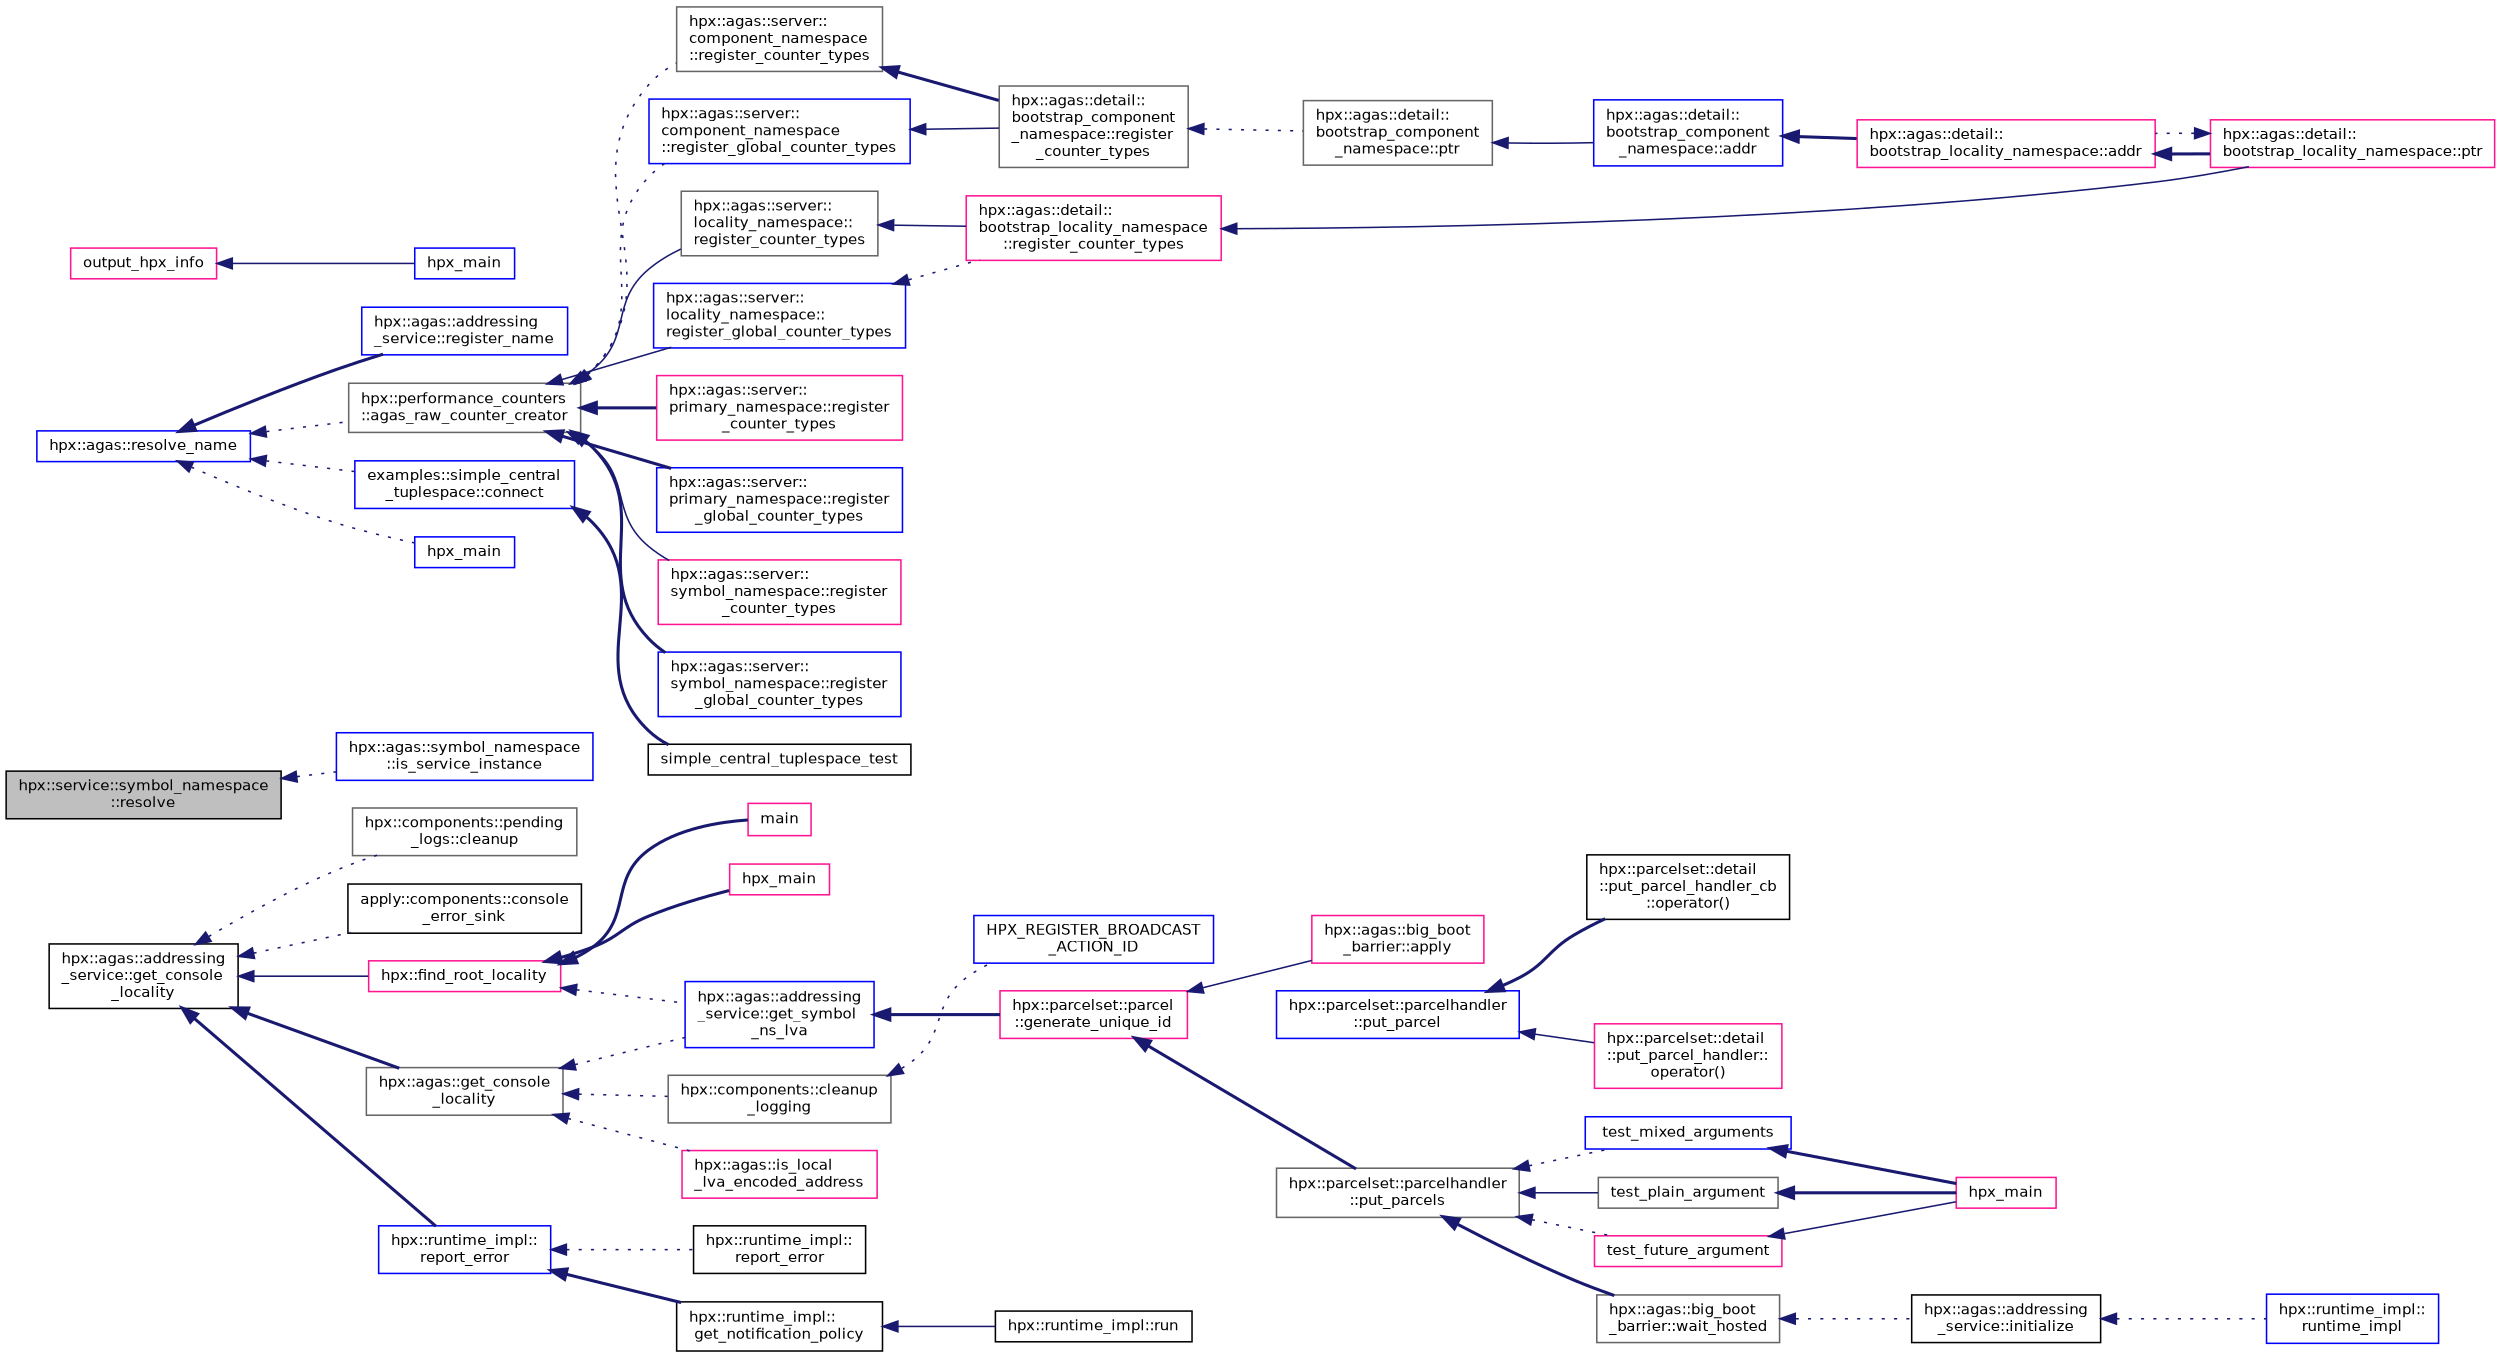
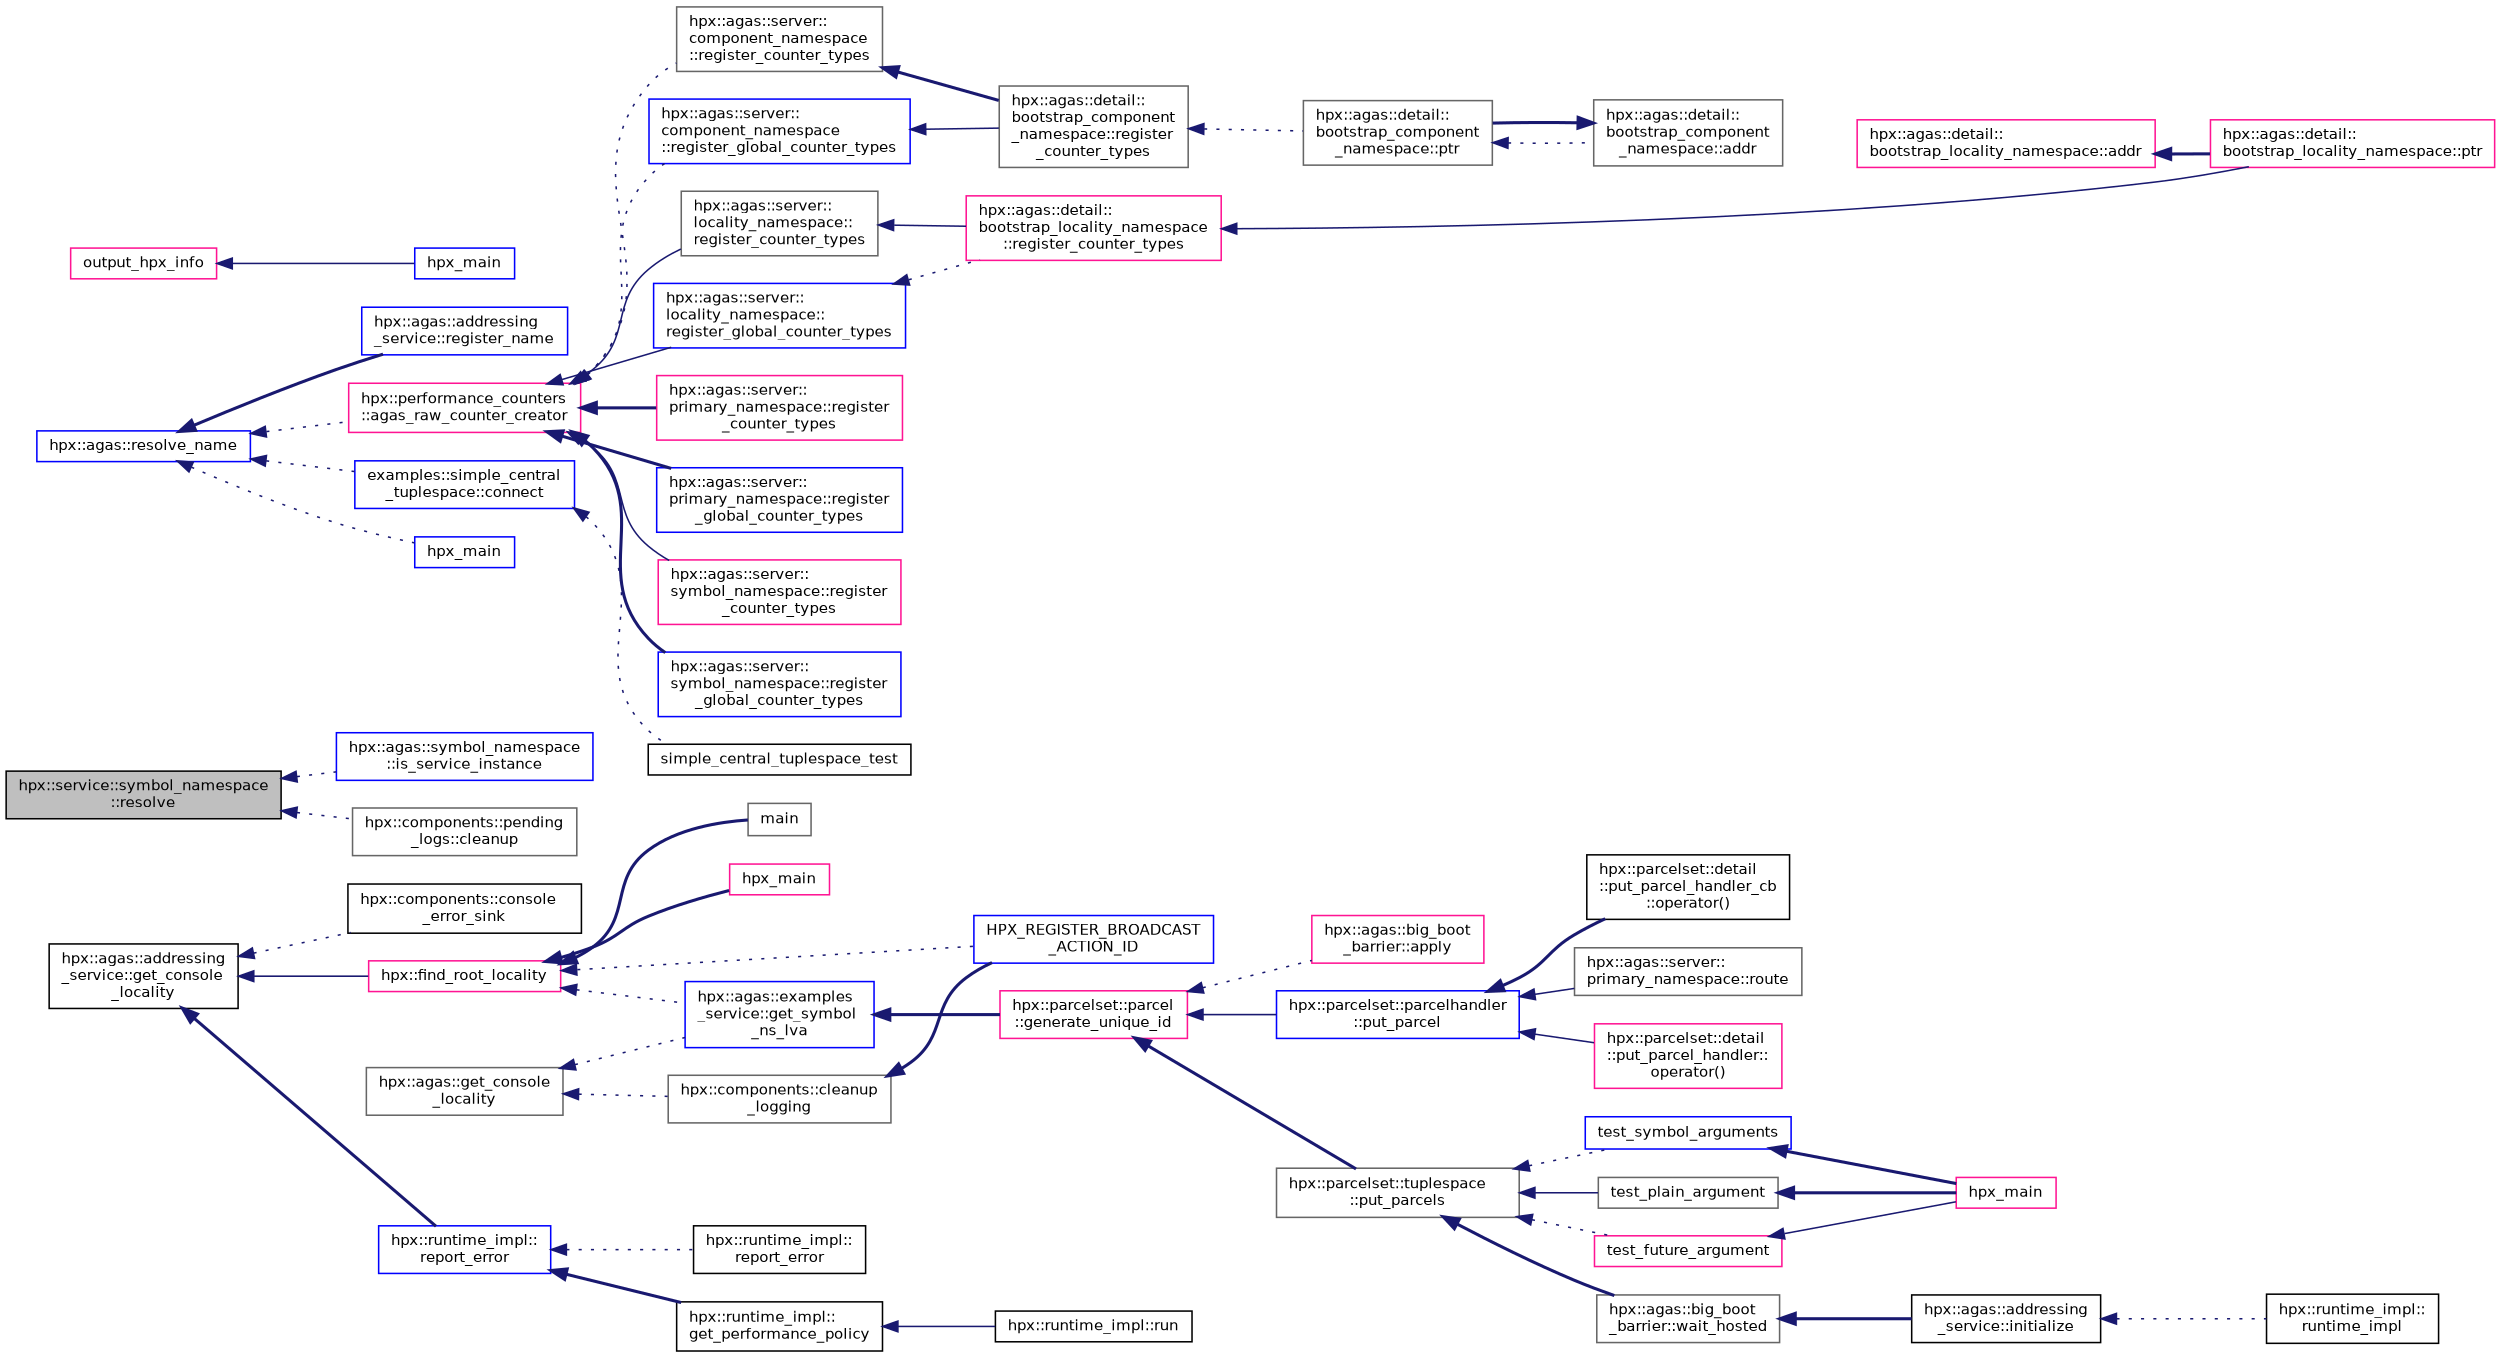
node "hpx::agas::detail:: bootstrap_component _namespace::addr": color blue -> gray40
edge "hpx::agas::detail:: bootstrap_locality_namespace::addr" -> "hpx::agas::detail:: bootstrap_locality_namespace::ptr": removed
edge "hpx::agas::detail:: bootstrap_locality_namespace::addr" -> "hpx::agas::detail:: bootstrap_component _namespace::addr": now "hpx::agas::detail:: bootstrap_component _namespace::ptr" -> "hpx::agas::detail:: bootstrap_component _namespace::addr"
edge "hpx::agas::detail:: bootstrap_component _namespace::addr" -> "hpx::agas::detail:: bootstrap_component _namespace::ptr": style solid -> dotted
node "hpx::performance_counters ::agas_raw_counter_creator": color gray40 -> deeppink
edge "simple_central_tuplespace_test" -> "examples::simple_central _tuplespace::connect": style bold -> dotted
node "main": color deeppink -> gray40
edge "hpx::components::pending _logs::cleanup" -> "hpx::agas::addressing _service::get_console _locality": now "hpx::components::pending _logs::cleanup" -> "hpx::service::symbol_namespace ::resolve"
node "apply::components::console _error_sink": label "apply::components::console _error_sink" -> "hpx::components::console _error_sink"
edge "HPX_REGISTER_BROADCAST _ACTION_ID" -> "hpx::find_root_locality": added
node "hpx::agas::server:: primary_namespace::route": added
edge "hpx::agas::big_boot _barrier::apply" -> "hpx::parcelset::parcel ::generate_unique_id": style solid -> dotted
edge "HPX_REGISTER_BROADCAST _ACTION_ID" -> "hpx::components::cleanup _logging": style dotted -> bold
node "hpx::agas::addressing _service::get_symbol _ns_lva": label "hpx::agas::addressing _service::get_symbol _ns_lva" -> "hpx::agas::examples _service::get_symbol _ns_lva"
edge "hpx::parcelset::parcelhandler ::put_parcel" -> "hpx::parcelset::parcel ::generate_unique_id": added
edge "hpx::agas::get_console _locality" -> "hpx::agas::addressing _service::get_console _locality": removed
node "test_mixed_arguments": label "test_mixed_arguments" -> "test_symbol_arguments"
node "hpx::agas::is_local _lva_encoded_address": removed
node "hpx::parcelset::parcelhandler ::put_parcels": label "hpx::parcelset::parcelhandler ::put_parcels" -> "hpx::parcelset::tuplespace ::put_parcels"
edge "hpx::agas::addressing _service::initialize" -> "hpx::agas::big_boot _barrier::wait_hosted": style dotted -> bold
node "hpx::runtime_impl:: runtime_impl": color blue -> black
node "hpx::runtime_impl:: get_notification_policy": label "hpx::runtime_impl:: get_notification_policy" -> "hpx::runtime_impl:: get_performance_policy"
